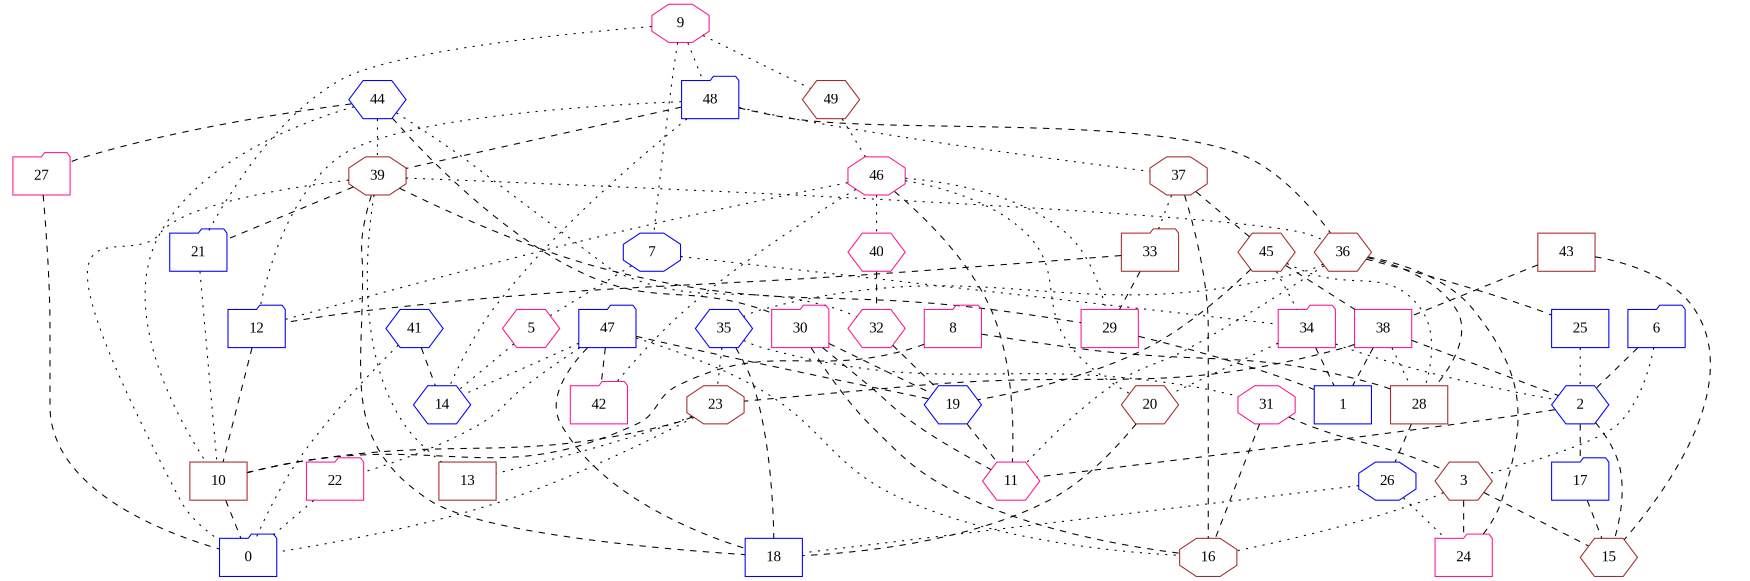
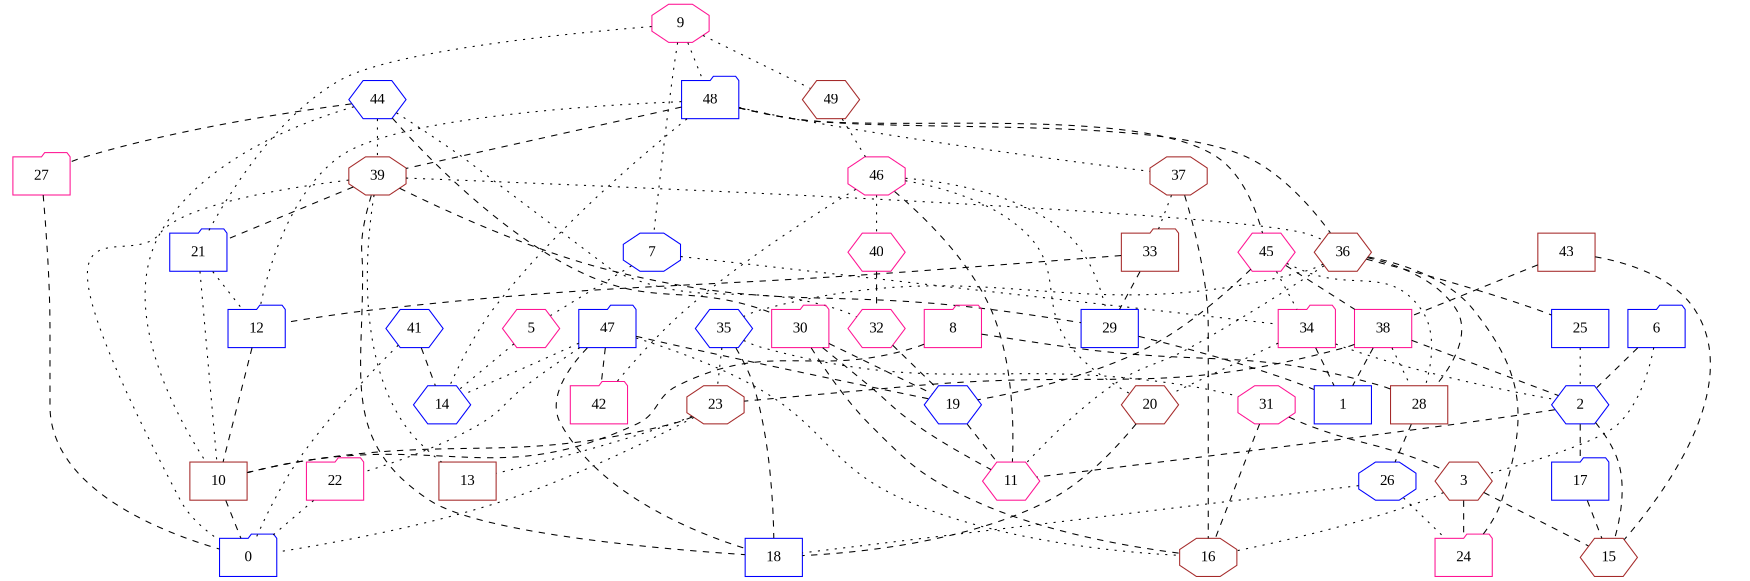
edge "37" -- "45": now "48" -- "45"
edge "46" -- "12": now "21" -- "12"
node "45": color brown -> deeppink
node "29": color deeppink -> blue
